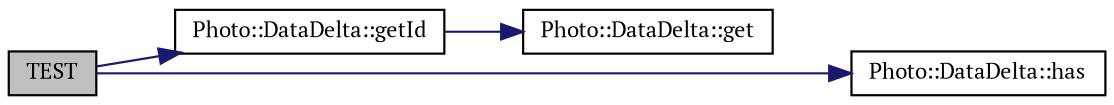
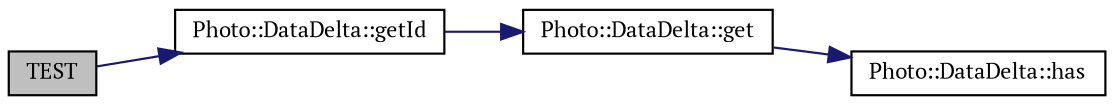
edge "TEST" -> "Photo::DataDelta::has": now "Photo::DataDelta::get" -> "Photo::DataDelta::has"
